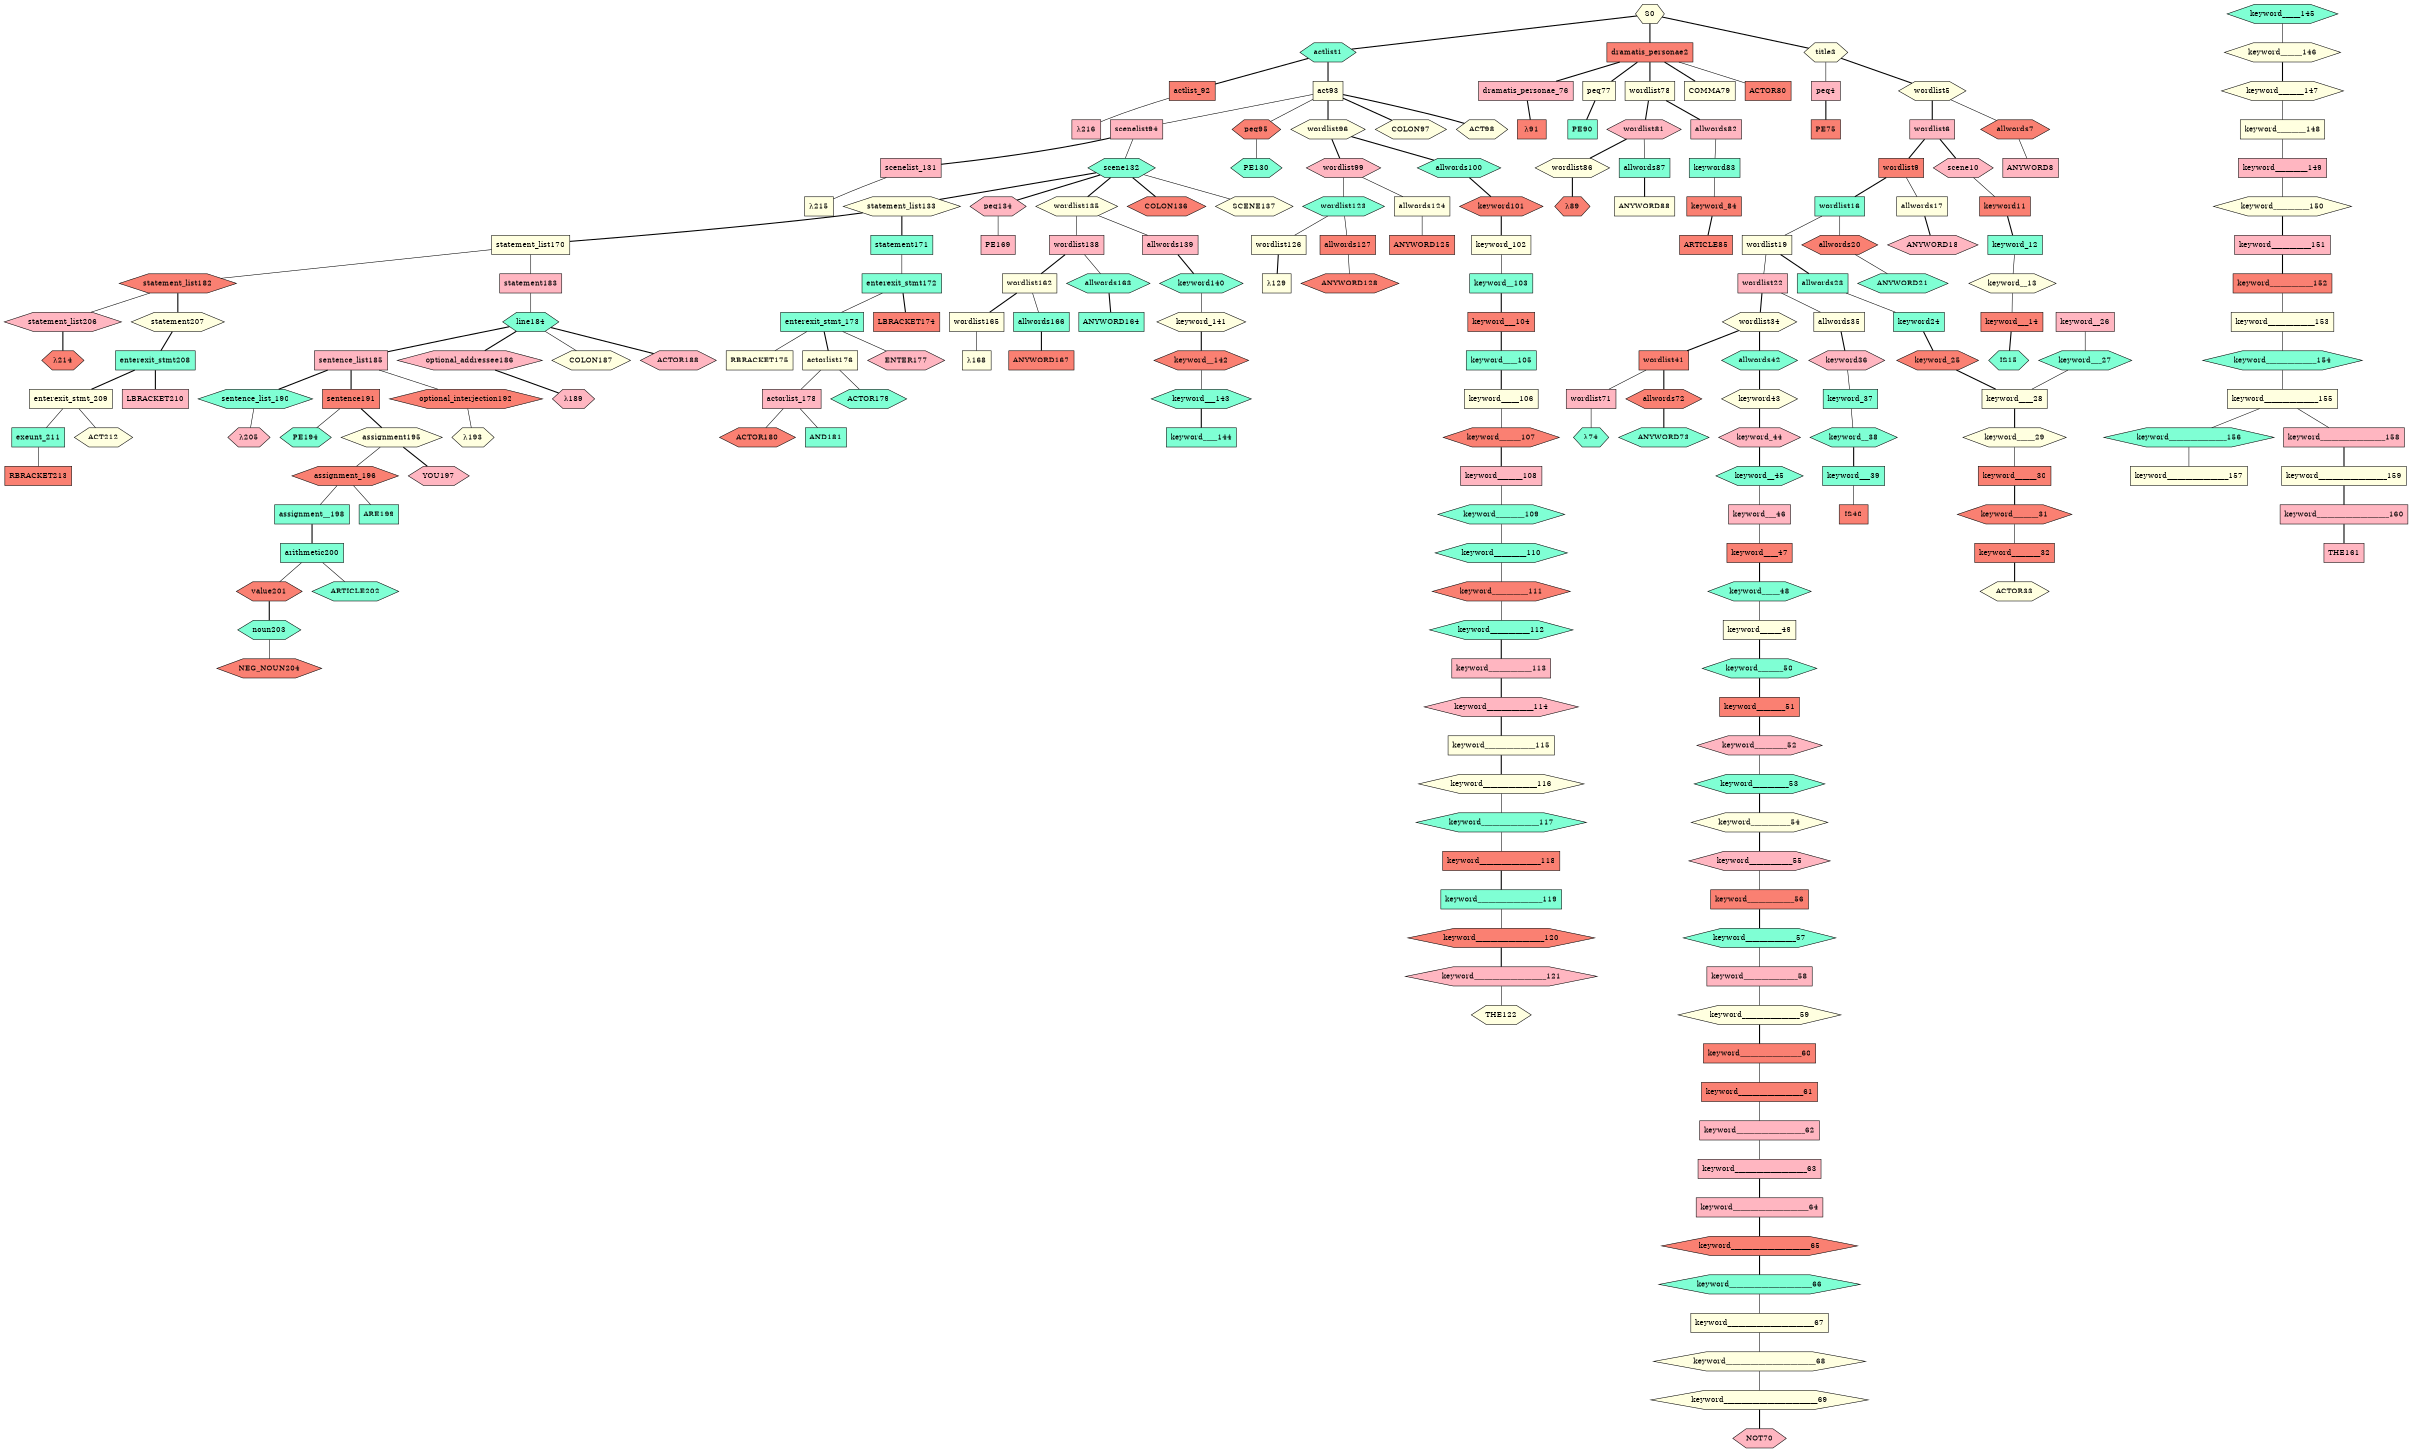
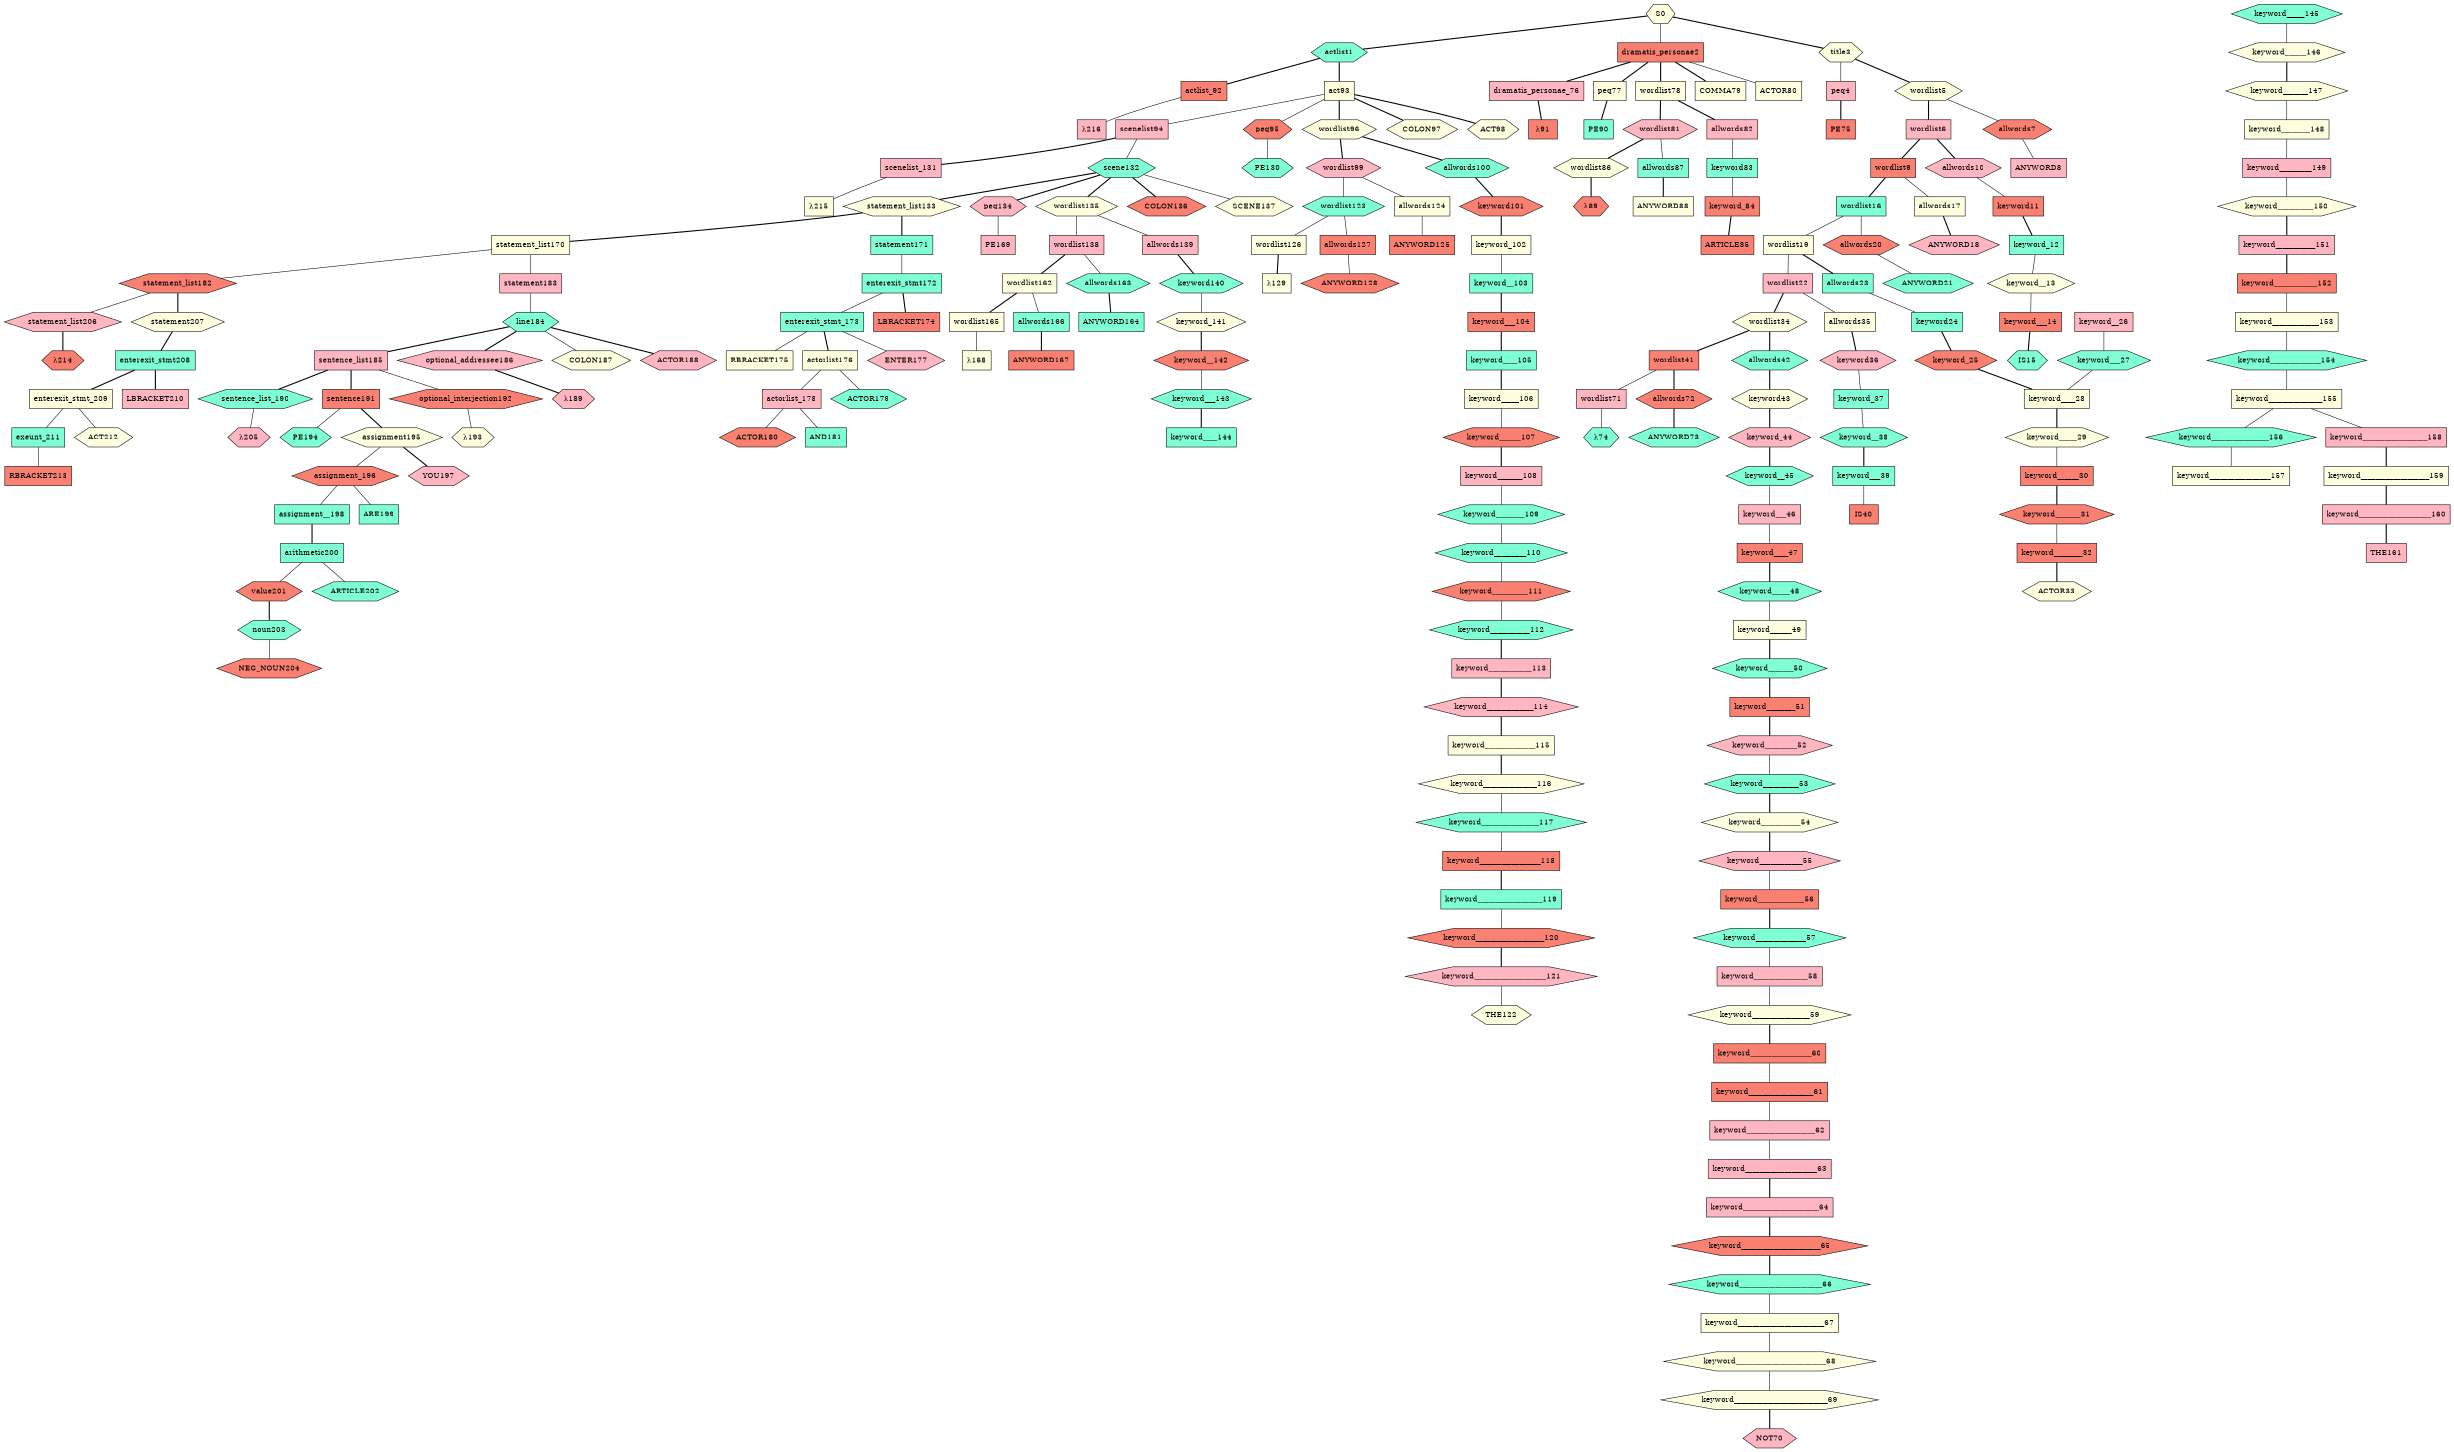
edge "S0" -- "dramatis_personae2": style bold -> solid
node "ACTOR80": fillcolor salmon -> lightyellow
node "scene10": label "scene10" -> "allwords10"
